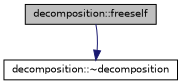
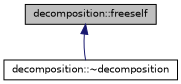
edge "decomposition::freeself" -> "decomposition::~decomposition": reversed
